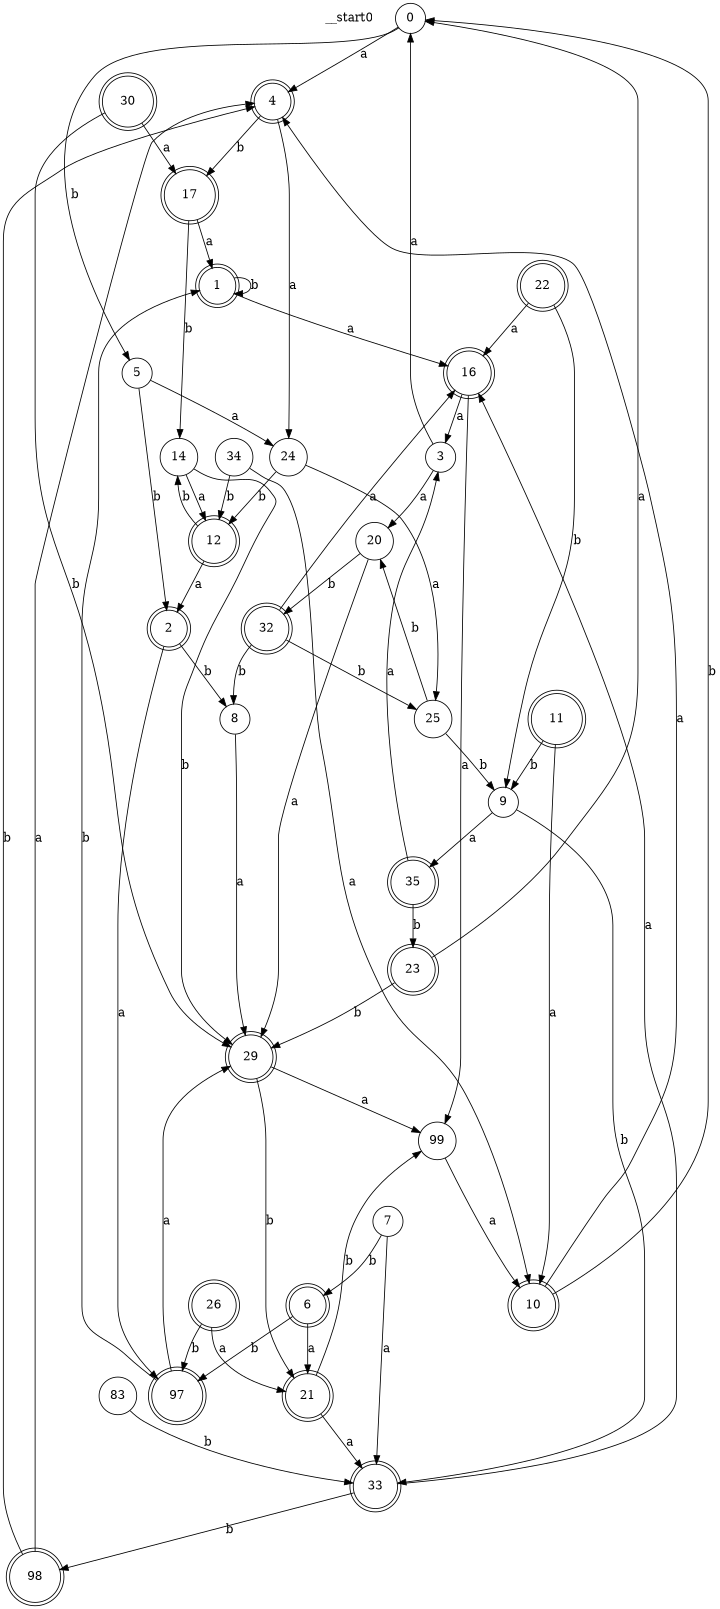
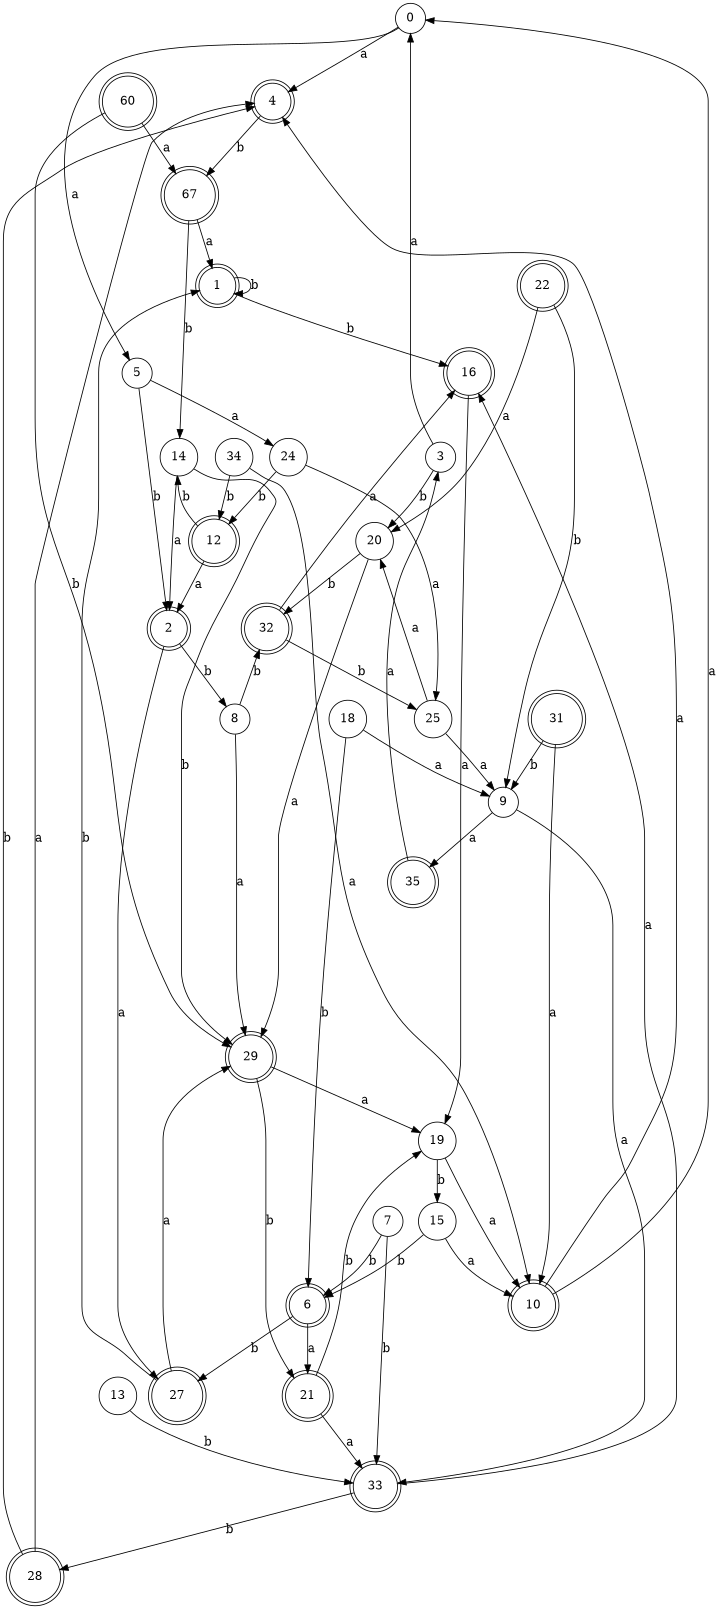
node "__start0": removed
node "30": label "30" -> "60"
edge "0" -> "5": label "b" -> "a"
node "17": label "17" -> "67"
edge "4" -> "24": removed, label "a"
edge "22" -> "16": now "22" -> "20"
edge "1" -> "16": label "a" -> "b"
edge "16" -> "3": removed, label "a"
edge "14" -> "12": now "14" -> "2"
edge "3" -> "20": label "a" -> "b"
edge "25" -> "20": label "b" -> "a"
edge "32" -> "8": reversed
edge "10" -> "0": label "b" -> "a"
node "18": added
node "11": label "11" -> "31"
edge "25" -> "9": label "b" -> "a"
node "23": removed
node "99": label "99" -> "19"
edge "9" -> "33": label "b" -> "a"
node "15": added
node "26": removed
edge "7" -> "33": label "a" -> "b"
node "83": label "83" -> "13"
node "97": label "97" -> "27"
node "98": label "98" -> "28"
